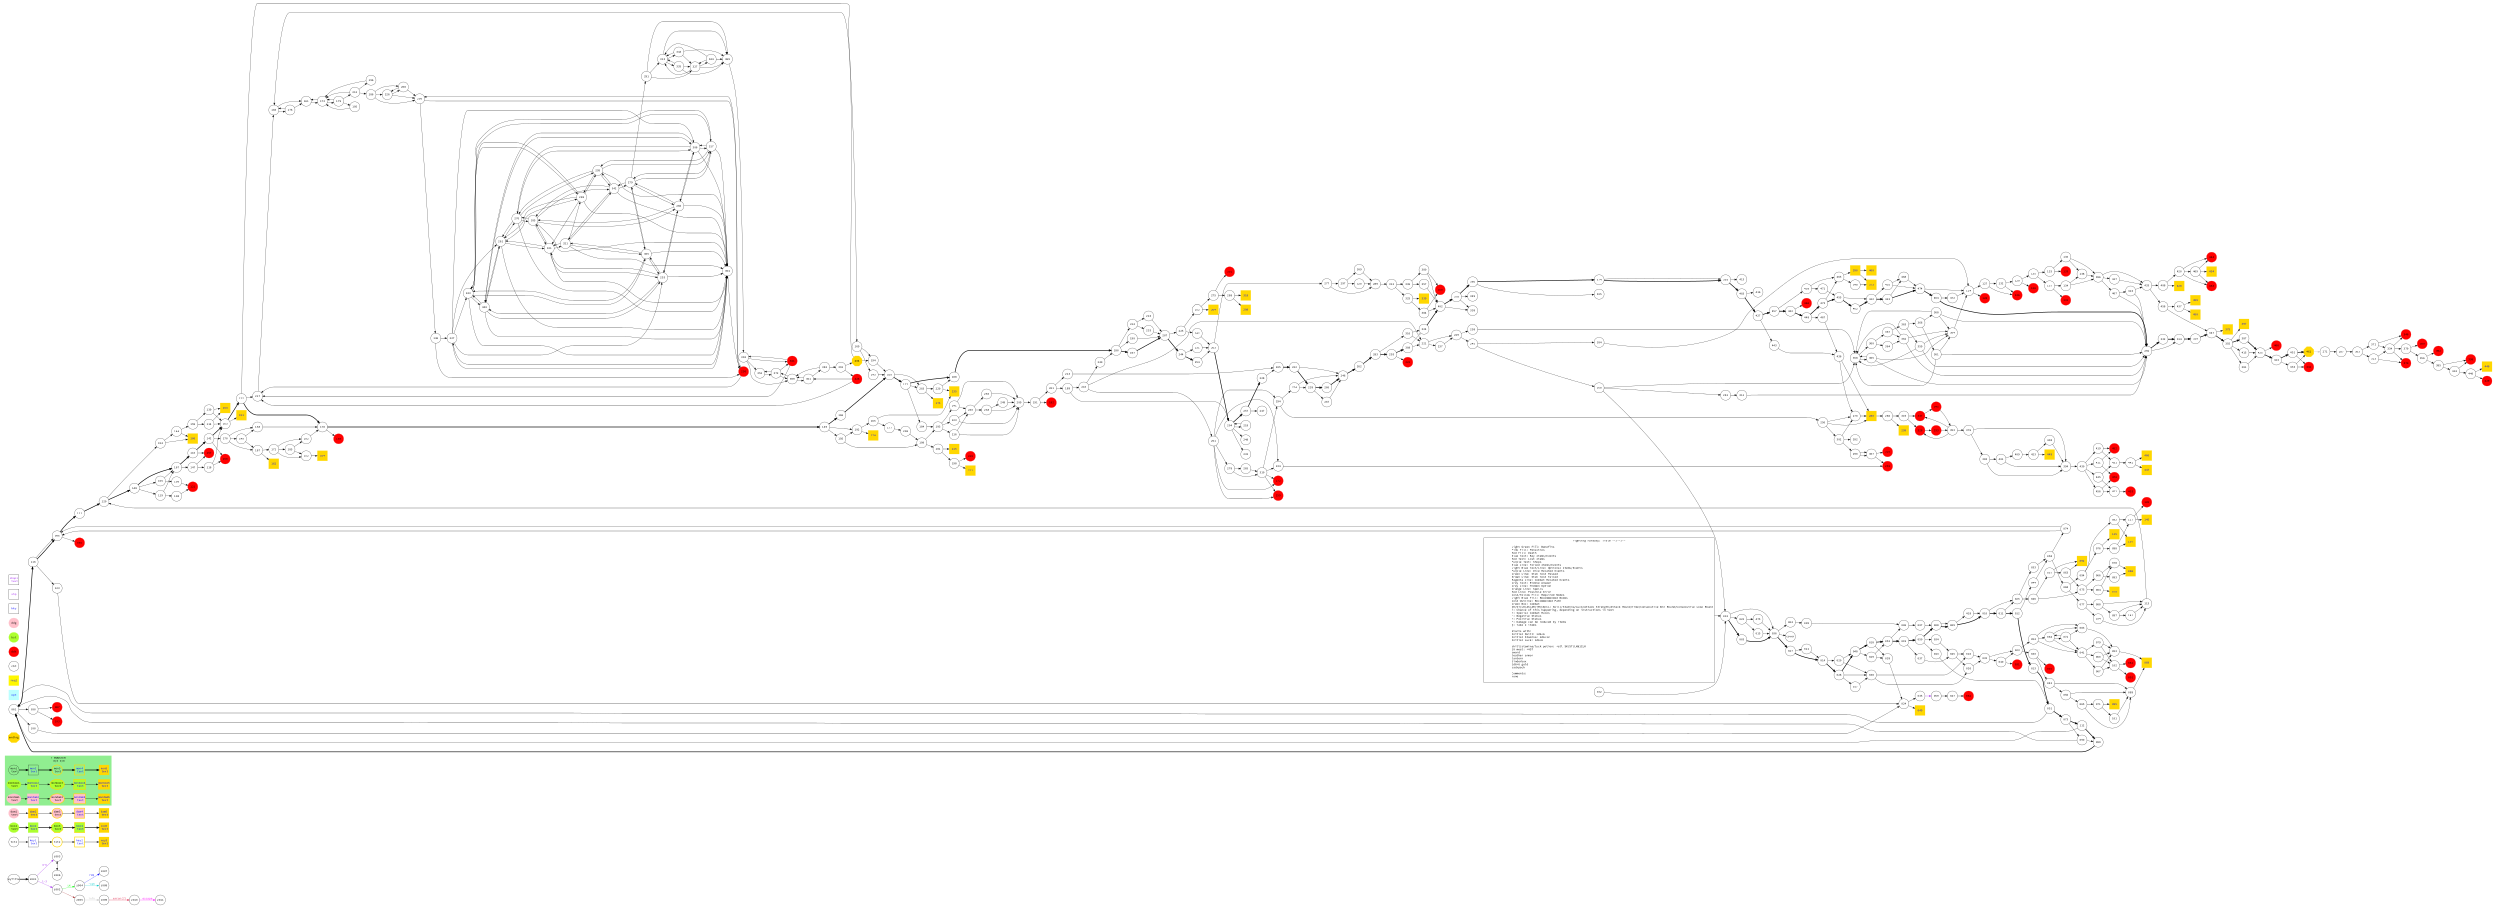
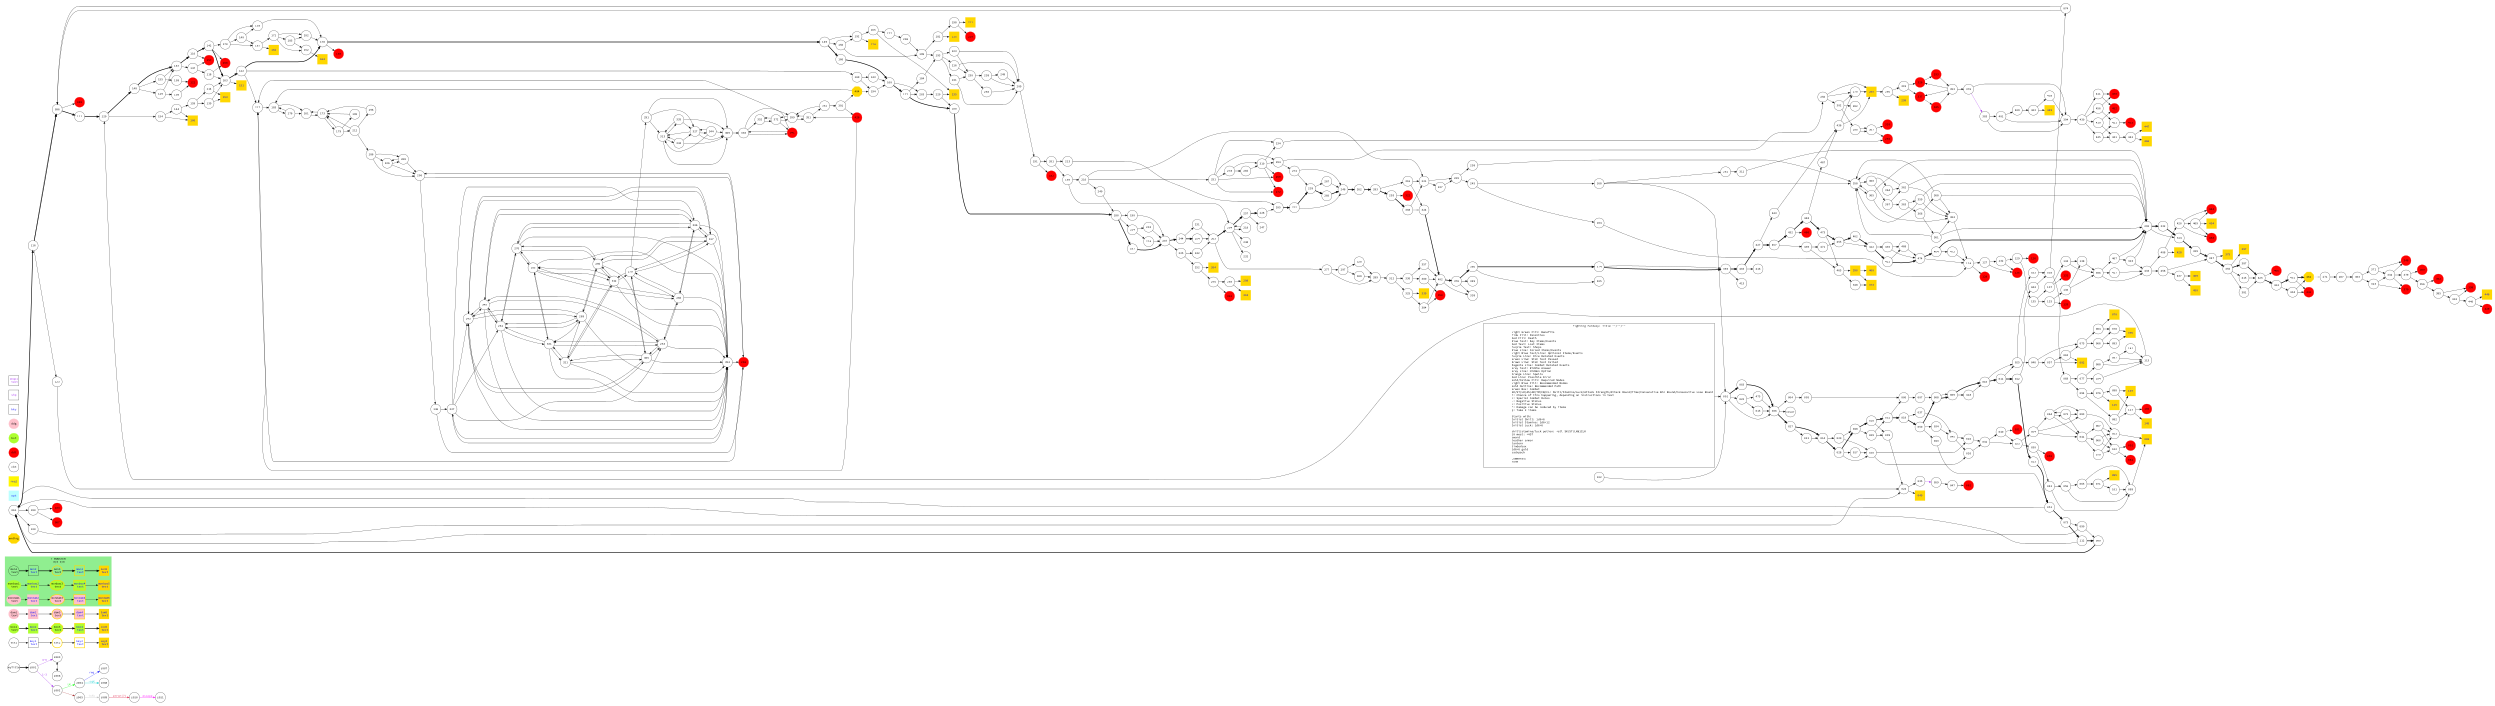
node "175": removed
edge "376" -> "383": color black -> purple
node "dam2 text": fillcolor gold -> pink
